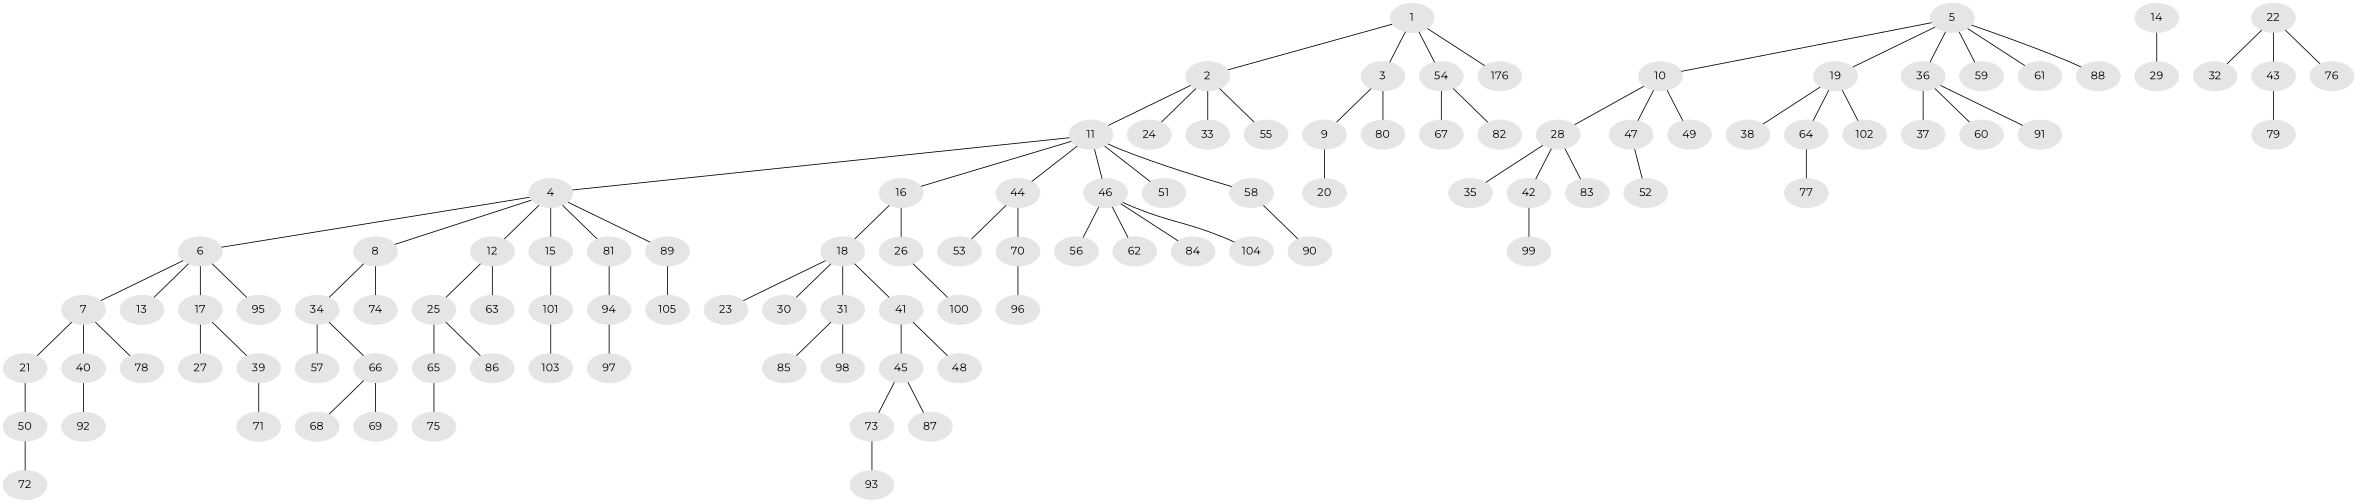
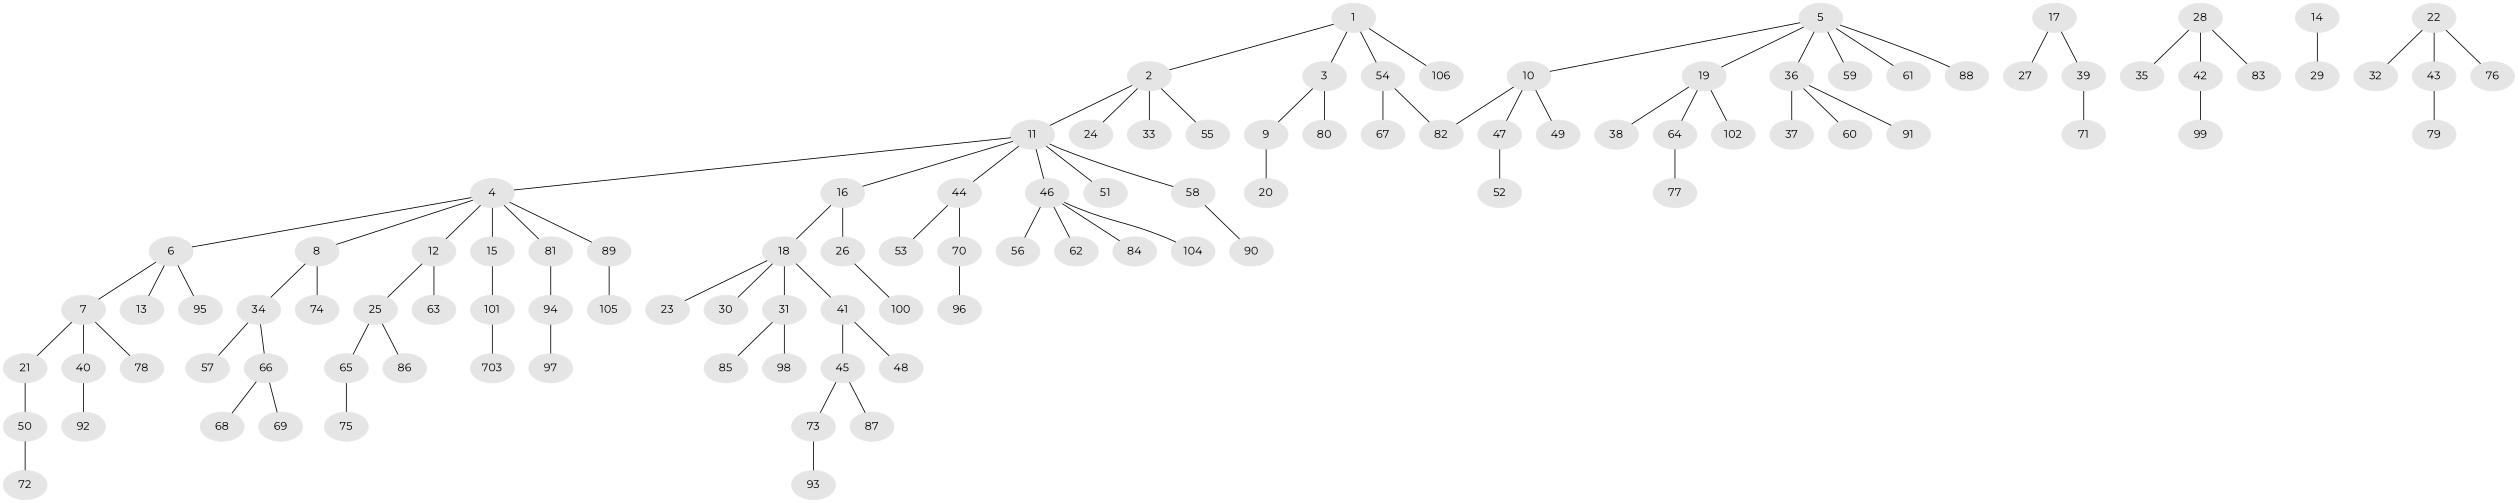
node "176": label "176" -> "106"
edge "10" -- "28": now "10" -- "82"
edge "6" -- "17": removed
node "103": label "103" -> "703"
